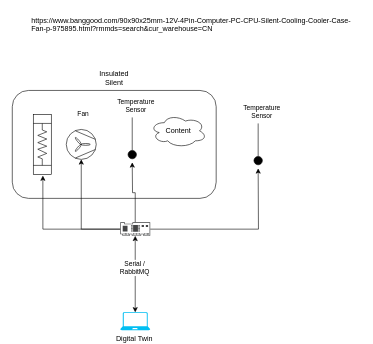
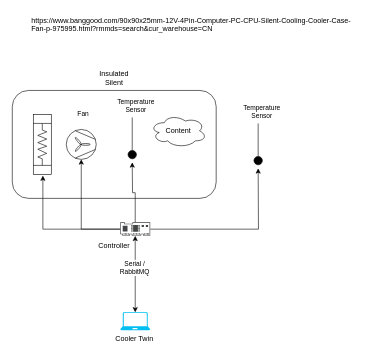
node "https://www.banggood.com/90x90x25mm-12V-4Pin-Computer-PC-CPU-Silent-Cooling-Cooler-Case-Fan-p-975895.html?rmmds=search&cur_warehouse=CN": label "https://www.banggood.com/90x90x25mm-12V-4Pin-Computer-PC-CPU-Silent-Cooling-Cooler-Case-Fan-p-975895.html?rmmds=search&cur_warehouse=CN" -> "https://www.banggood.com/90x90x25mm-12V-4Pin-Computer-PC-CPU-Silent-Cooling-Cooler-Case-Fan-p-975995.html?rmmds=search&cur_warehouse=CN"
node "Controller": added
node "Digital Twin": label "Digital Twin" -> "Cooler Twin"
